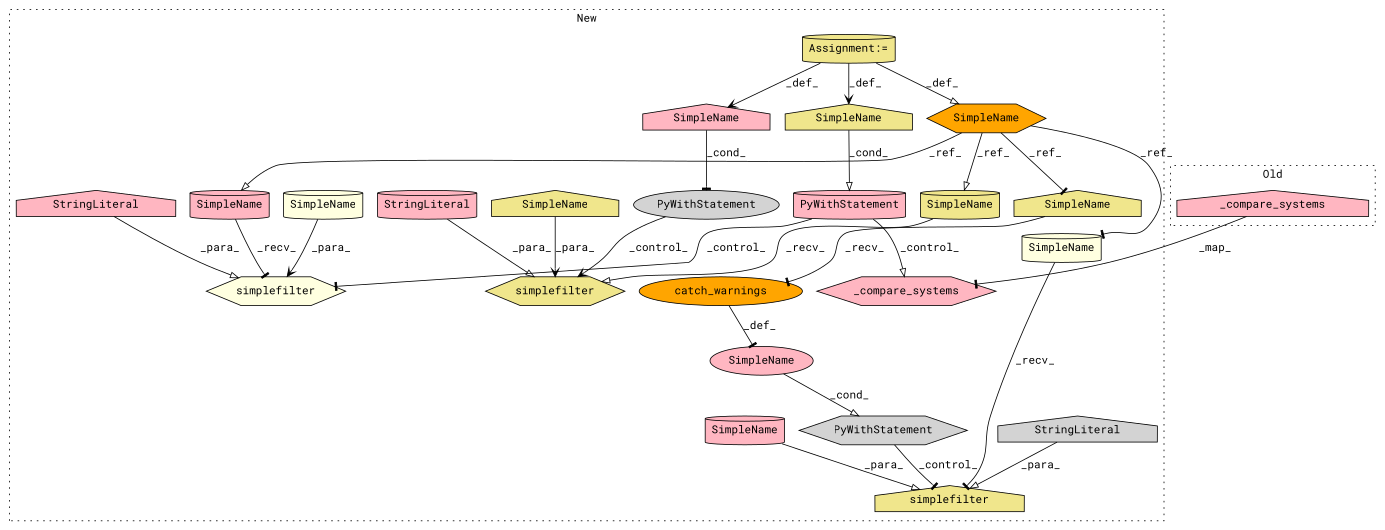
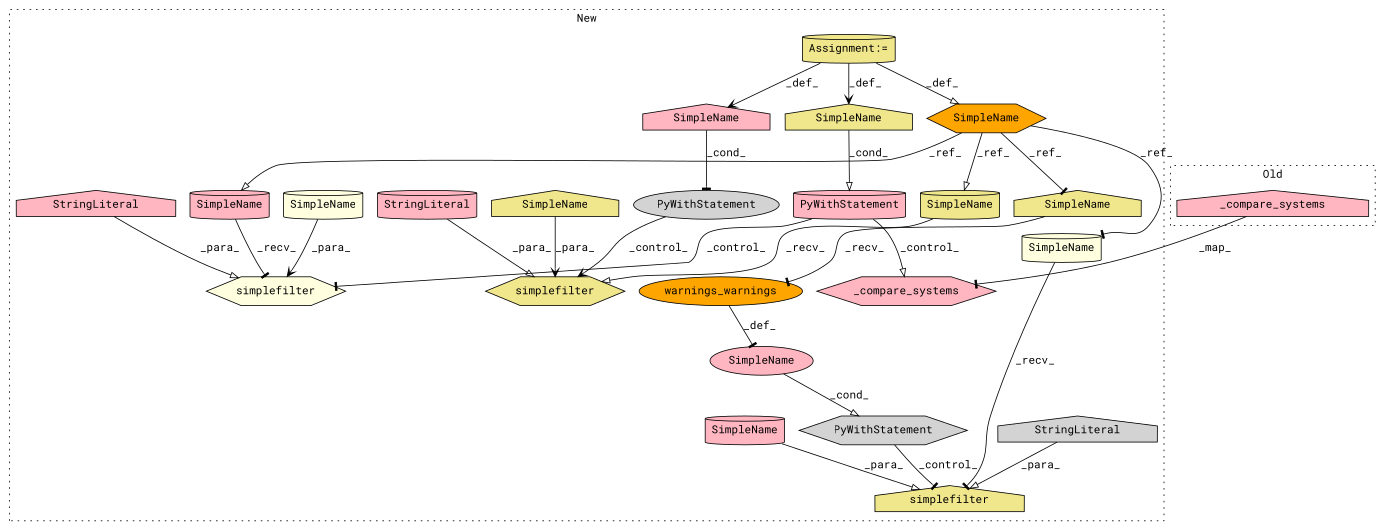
node "catch_warnings": label "catch_warnings" -> "warnings_warnings"
